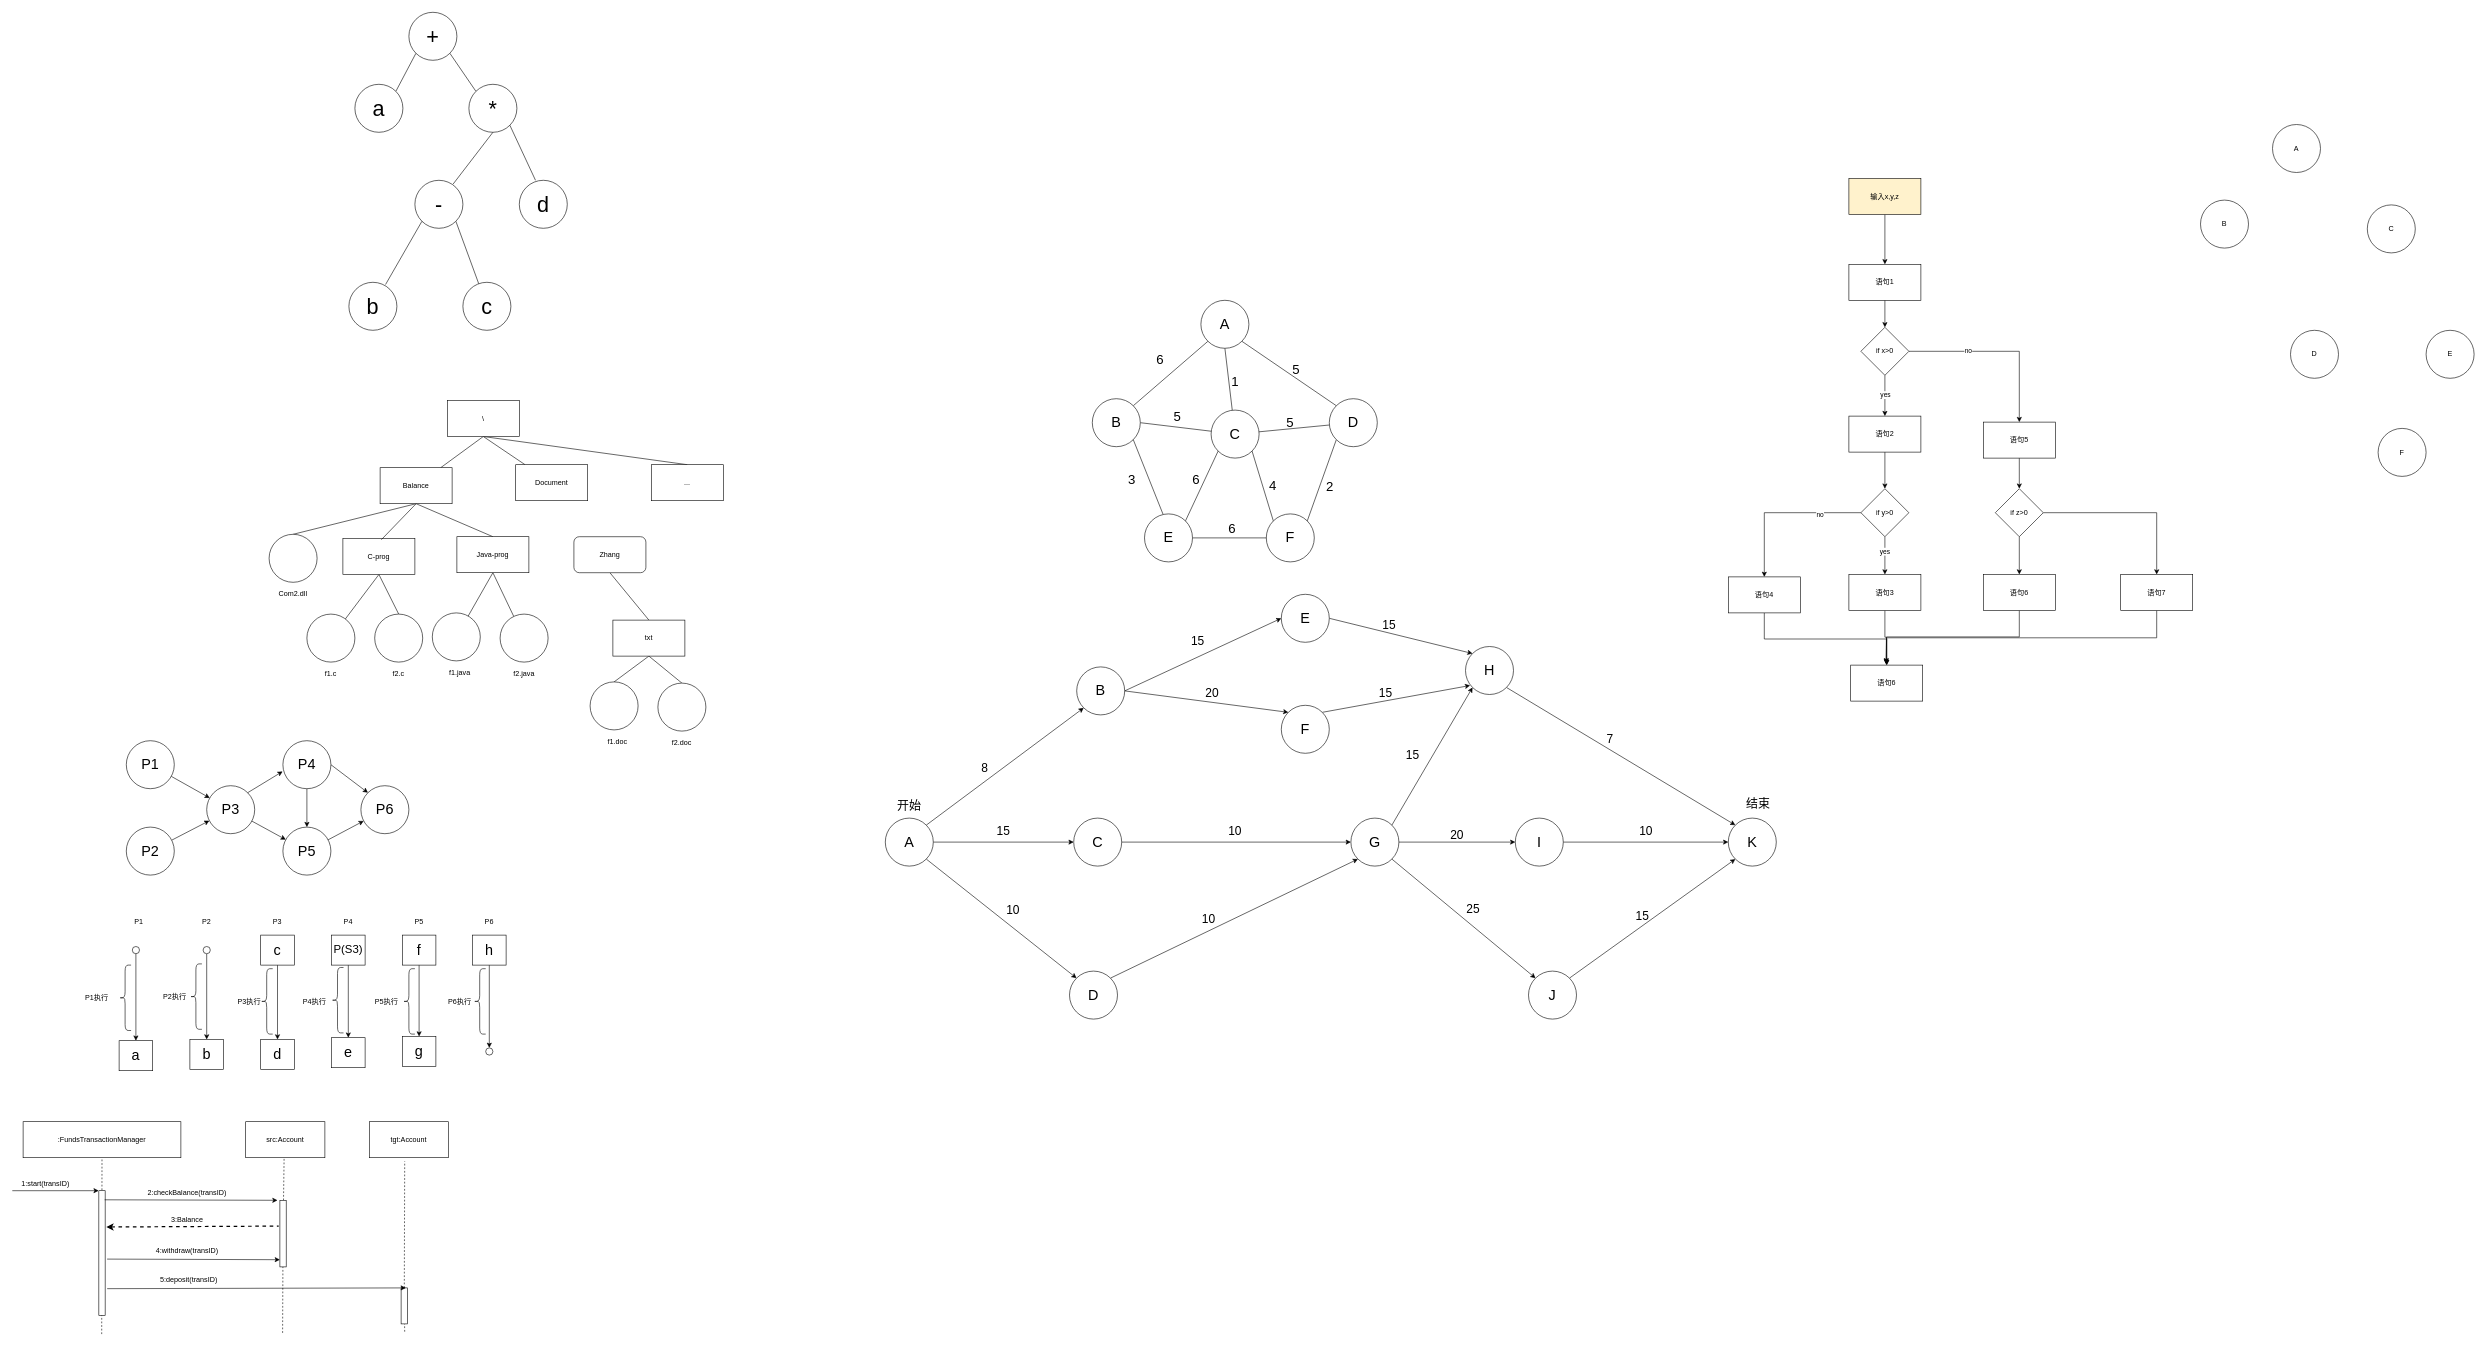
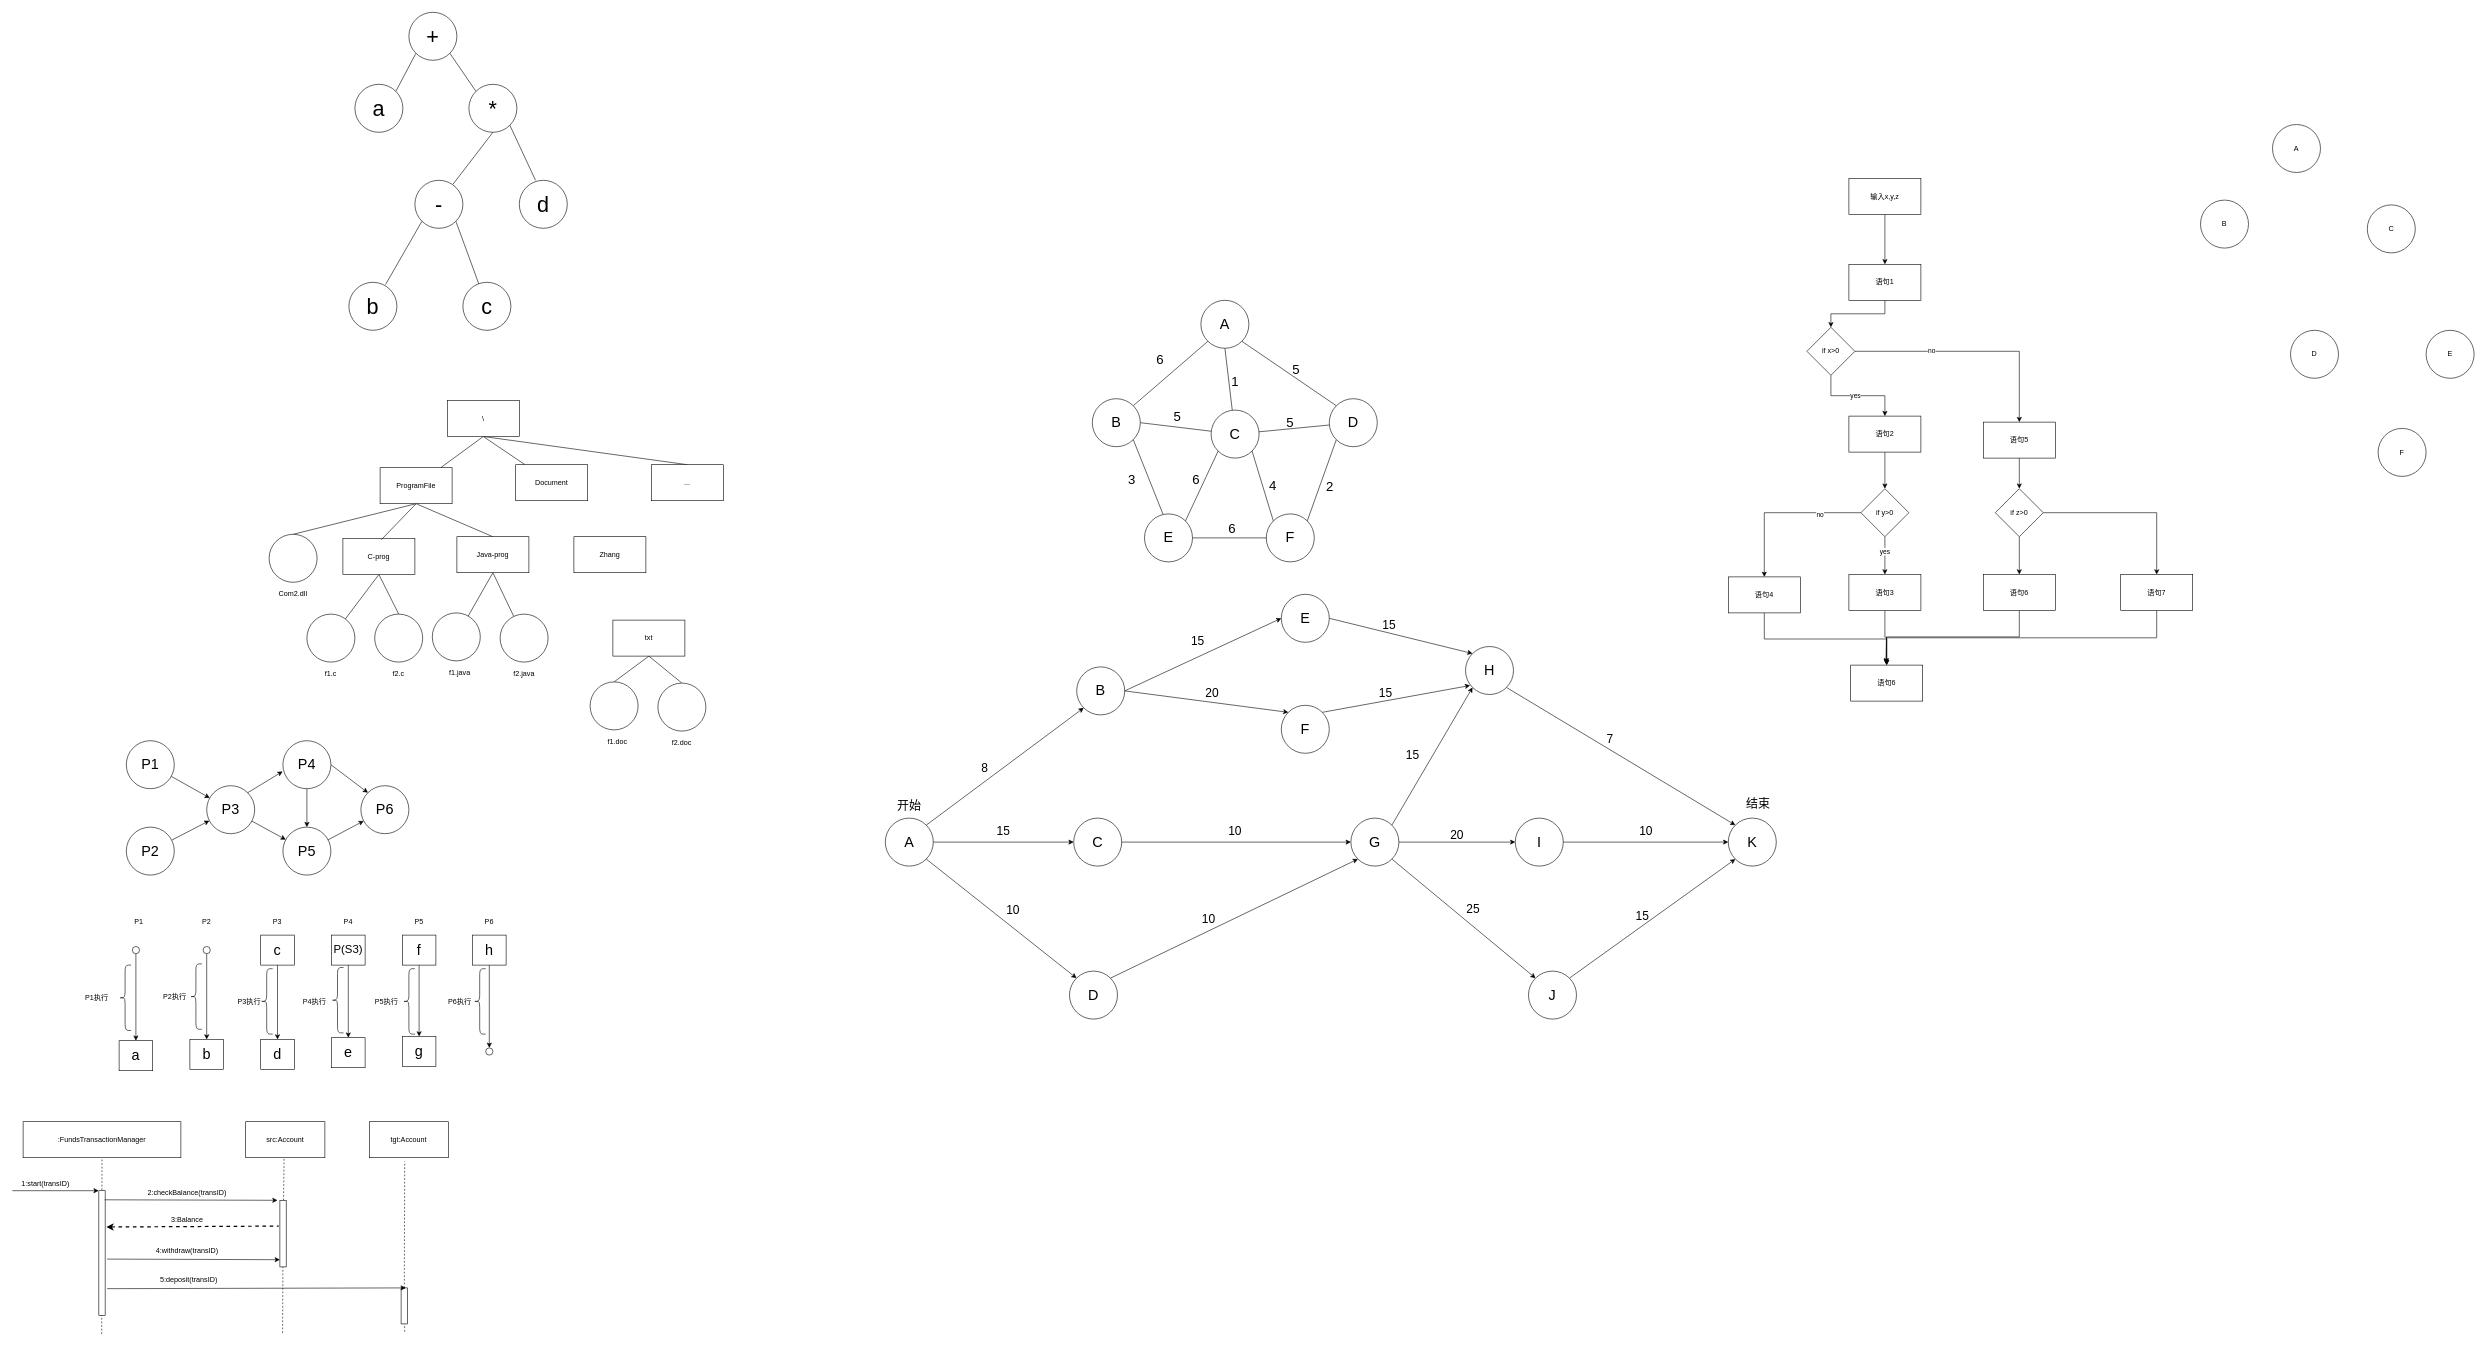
node "输入x,y,z": fillcolor #fff2cc -> #ffffff
node "if x>0": moved (1885, 351) -> (1831, 351)
node "Balance": label "Balance" -> "ProgramFile"
node "Zhang": shape rounded rectangle -> rectangle
edge "Zhang" -- "txt": removed
